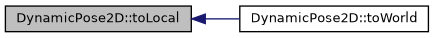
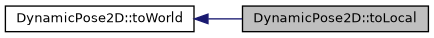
edge "DynamicPose2D::toWorld" -> "DynamicPose2D::toLocal": reversed
